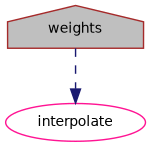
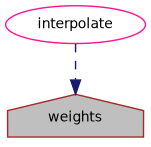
edge "weights" -> "interpolate": reversed
